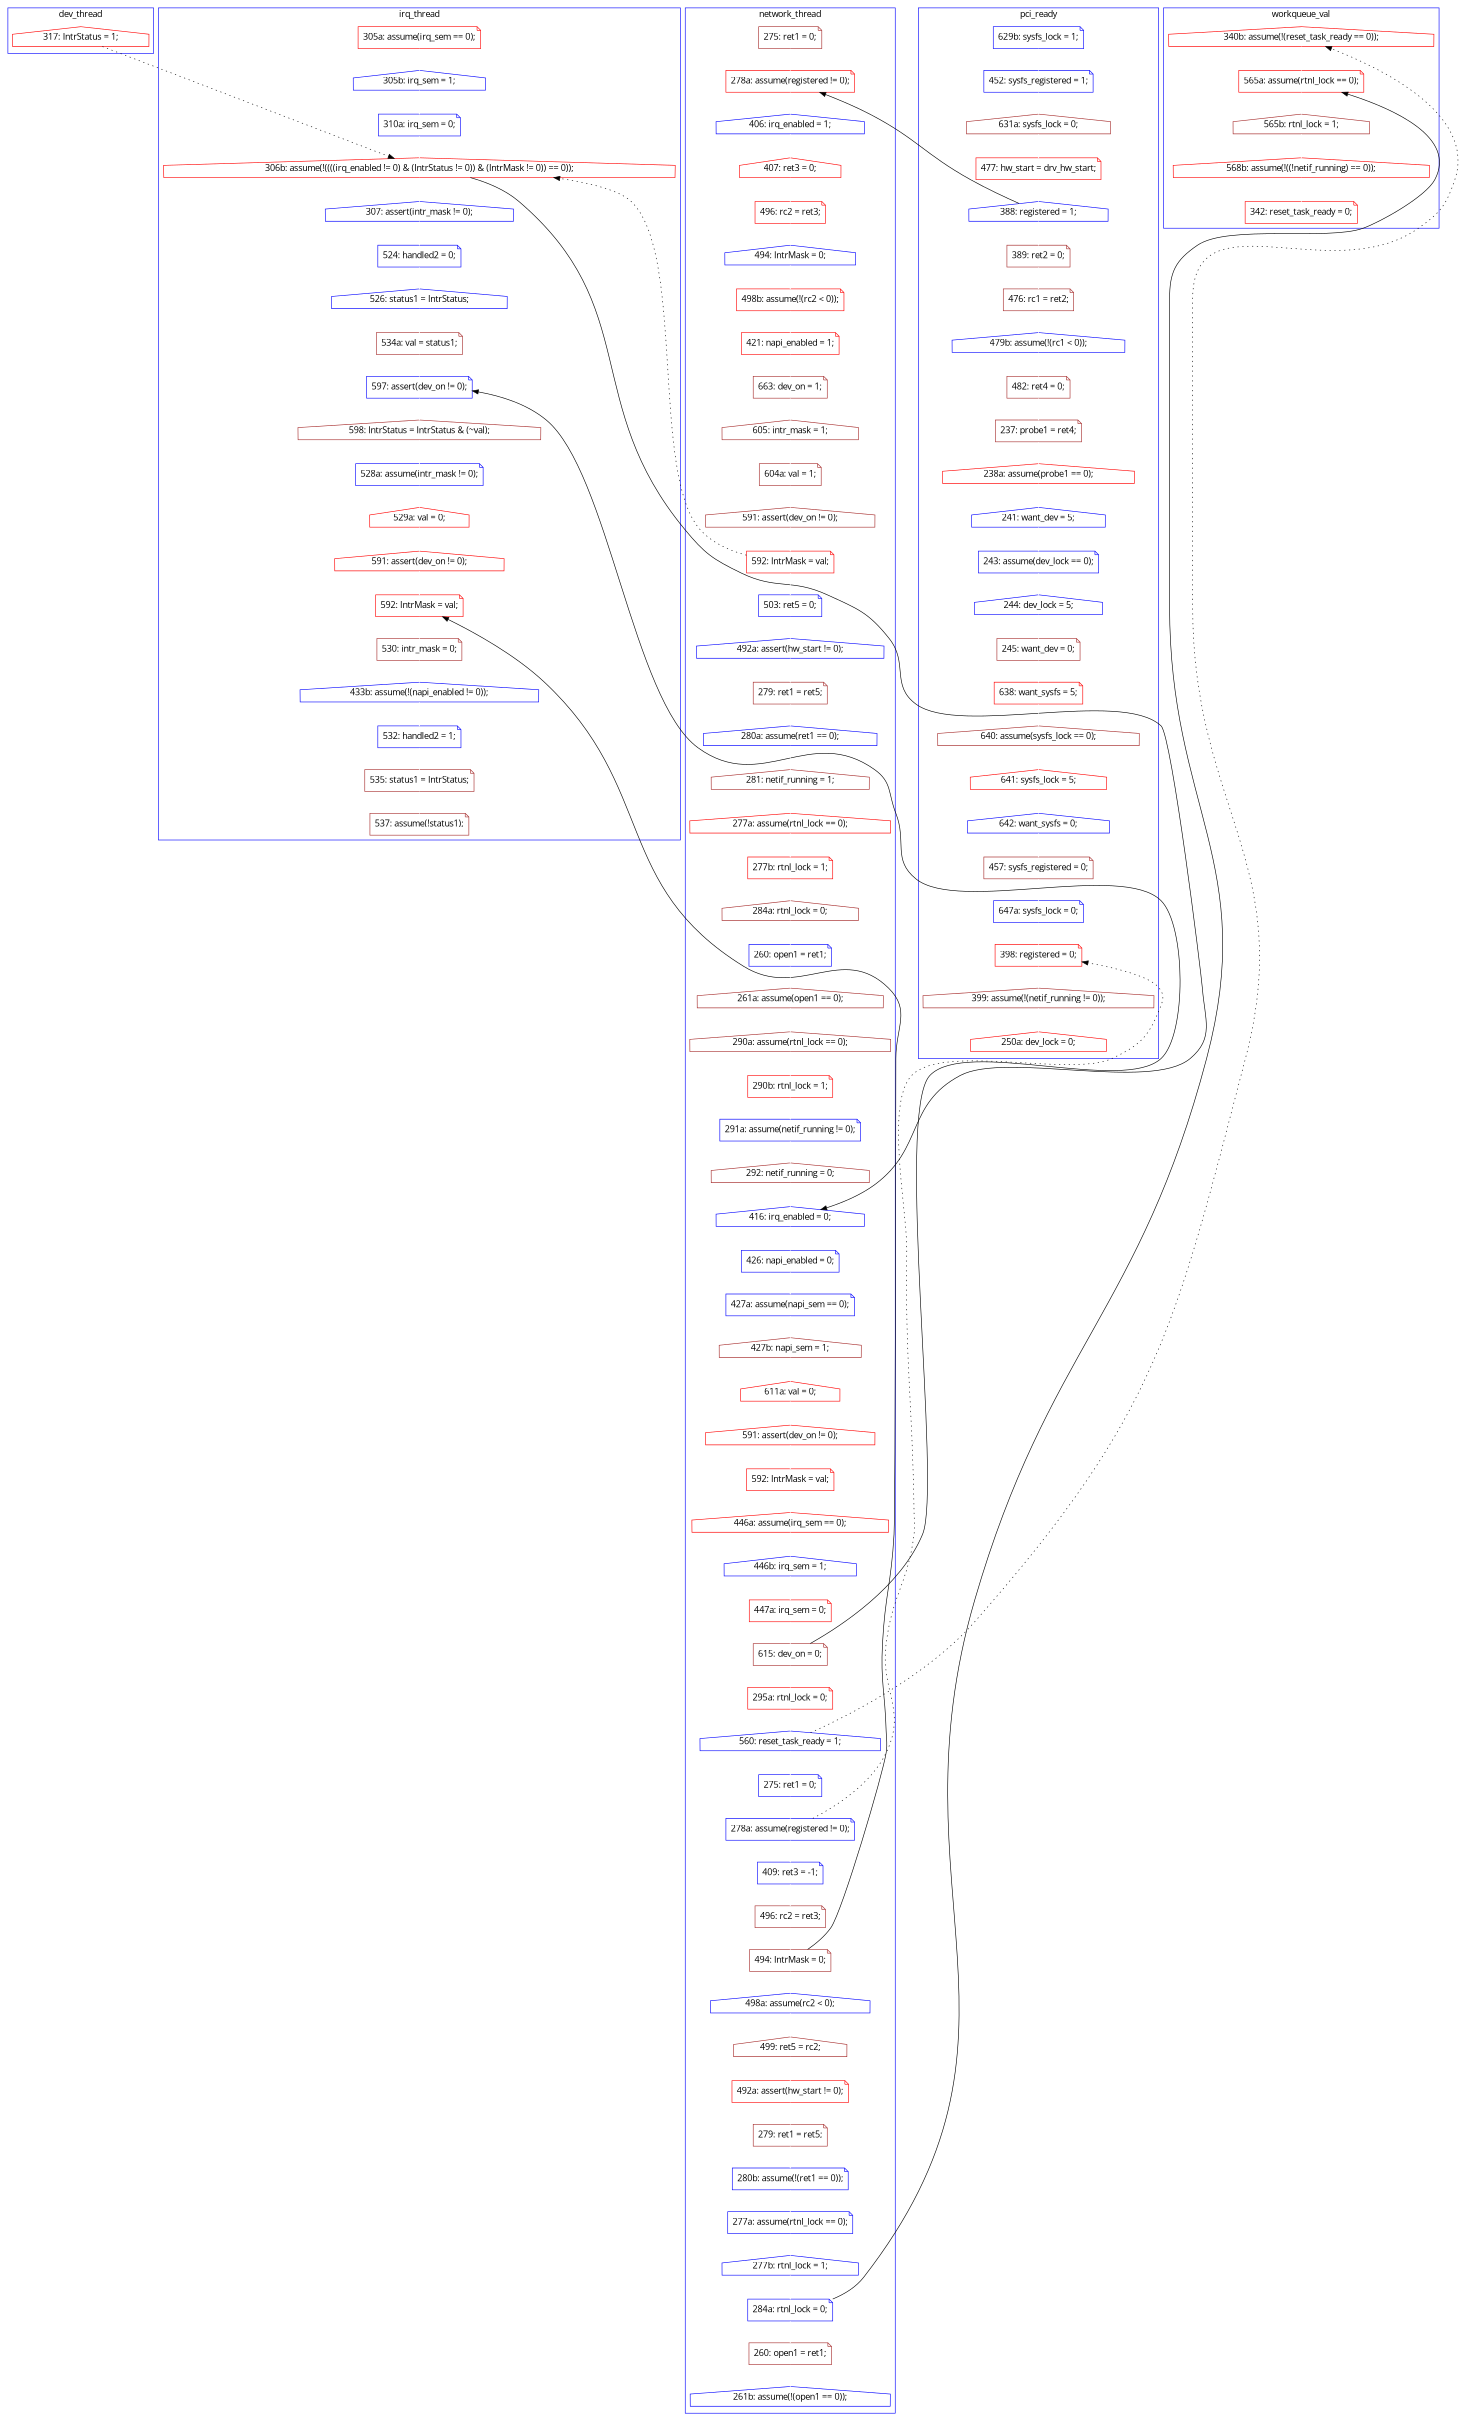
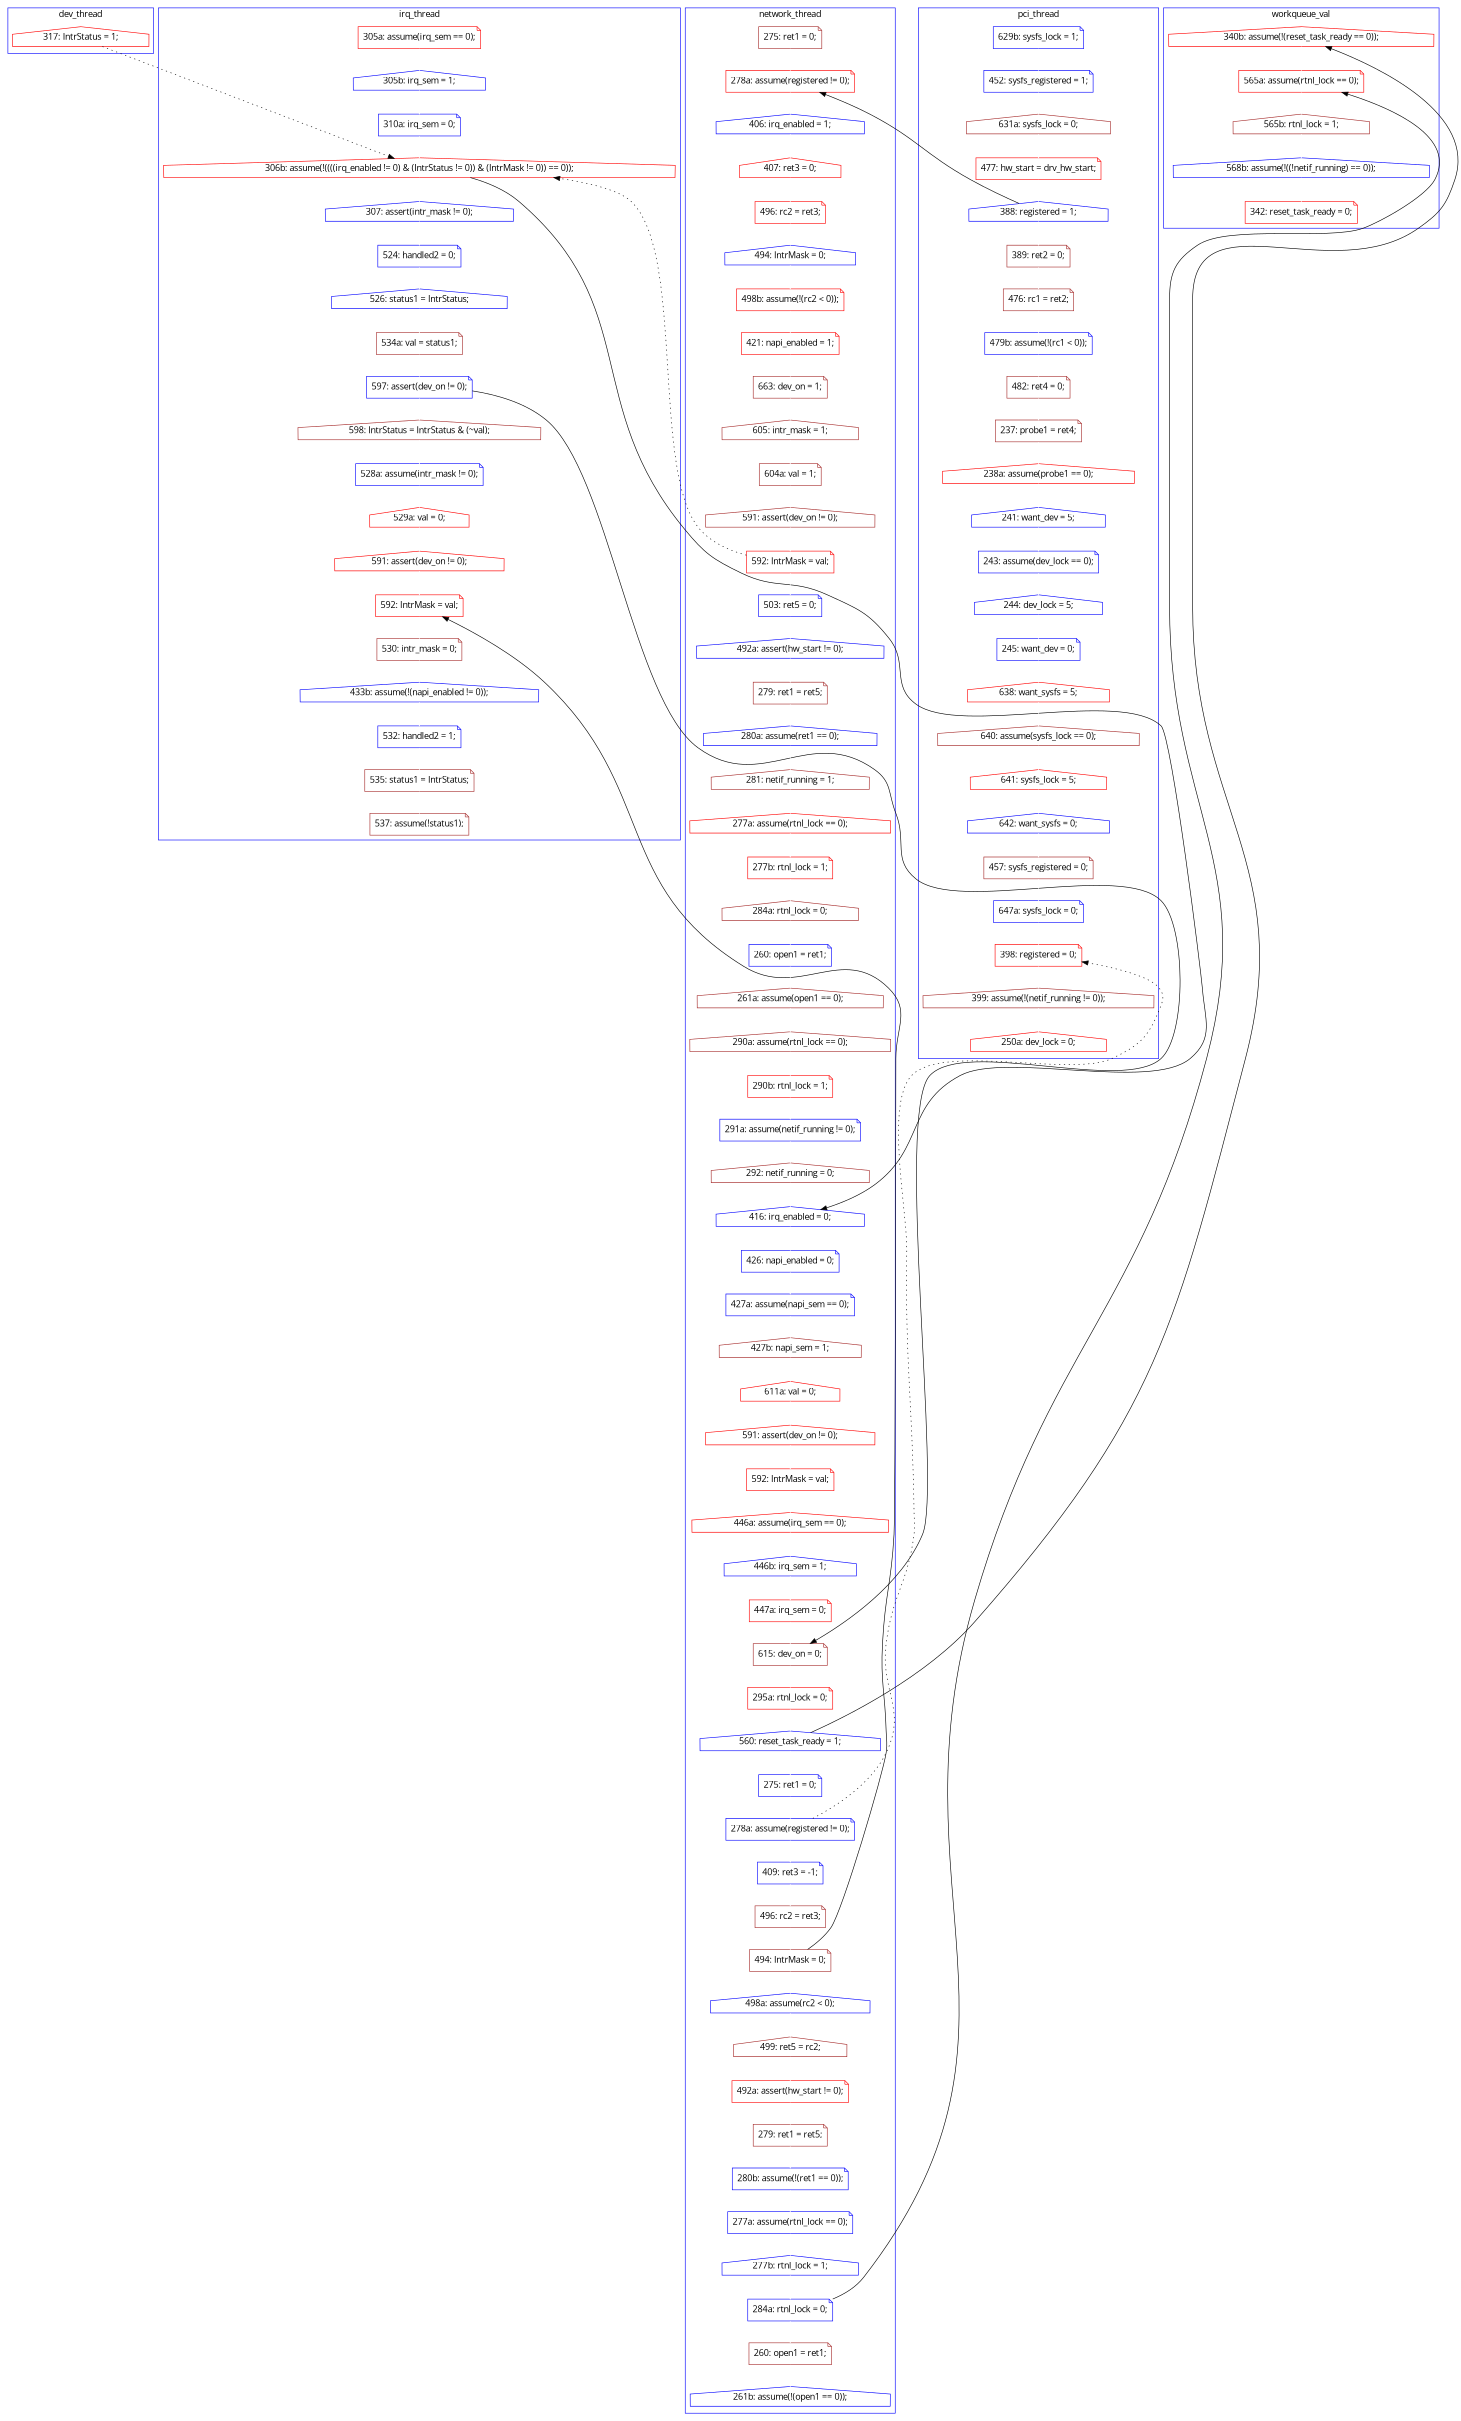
cluster "pci_ready": label "pci_ready" -> "pci_thread"
node "568b: assume(!((!netif_running) == 0));": color red -> blue
node "479b: assume(!(rc1 < 0));": shape house -> note
node "245: want_dev = 0;": color brown -> blue
node "638: want_sysfs = 5;": shape note -> house
edge "560: reset_task_ready = 1;" -> "340b: assume(!(reset_task_ready == 0));": style dotted -> solid
edge "615: dev_on = 0;" -> "597: assert(dev_on != 0);": reversed
